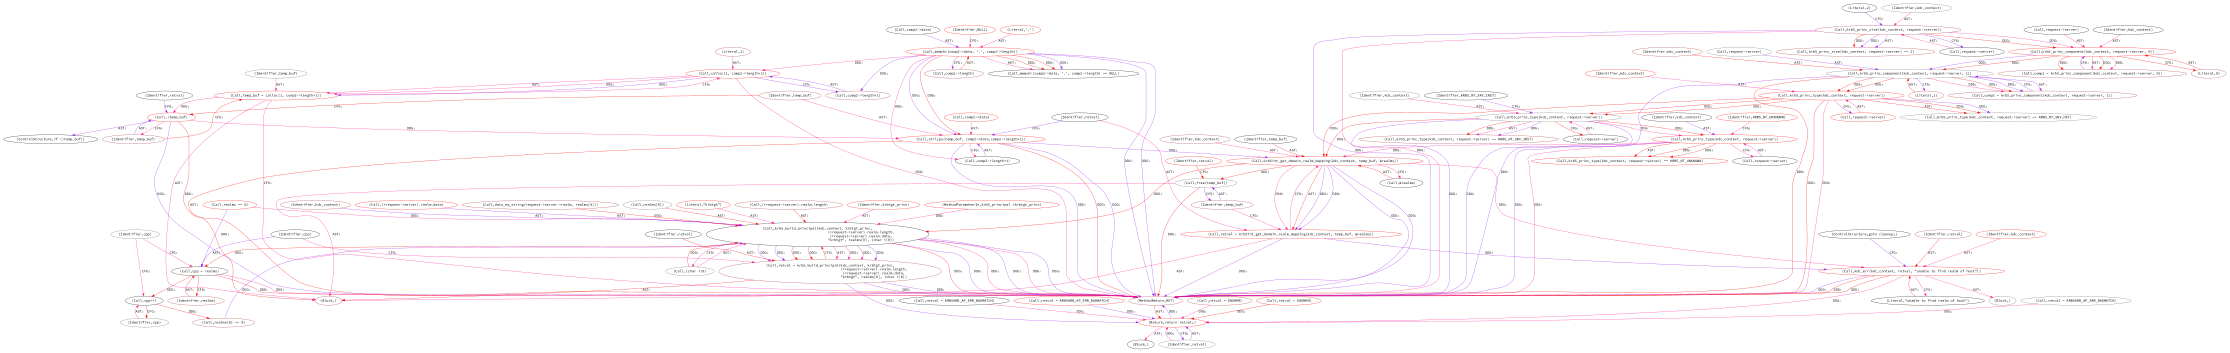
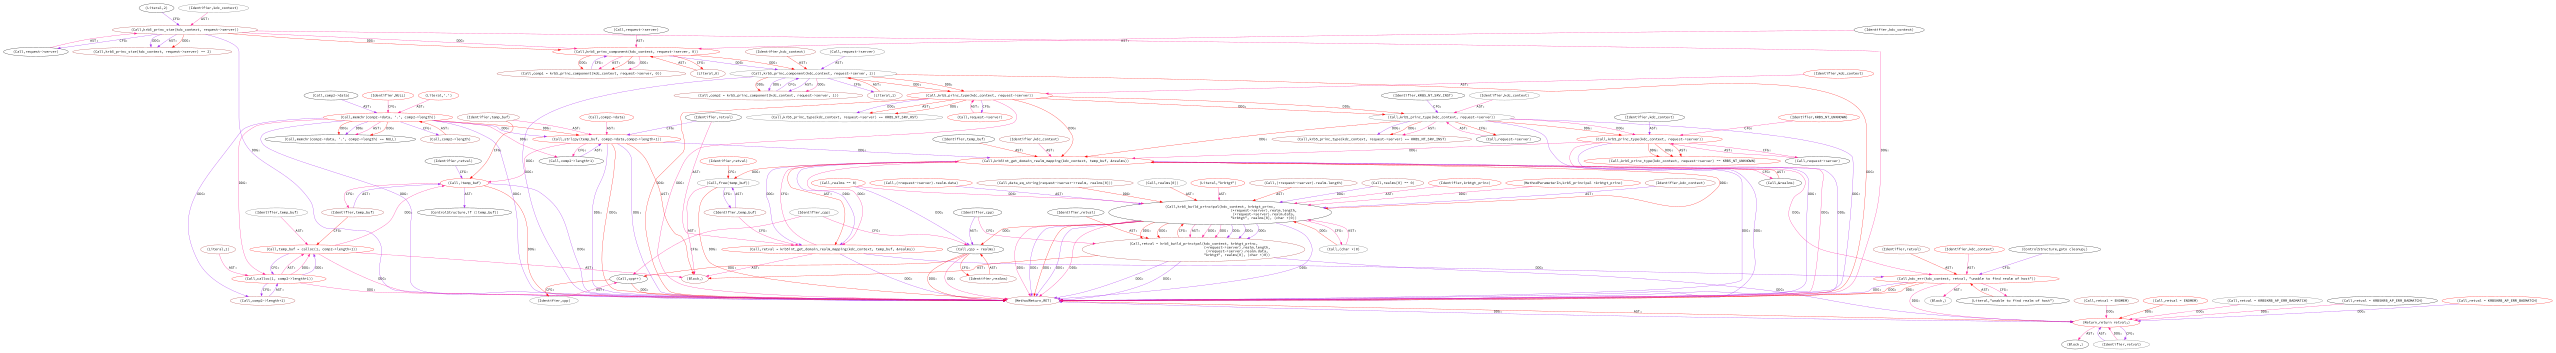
edge "(Call,temp_buf = calloc(1, comp2->length+1))" -> "(Call,calloc(1, comp2->length+1))": color deeppink -> purple
edge "(Call,!temp_buf)" -> "(Call,strlcpy(temp_buf, comp2->data,comp2->length+1))": reversed
edge "(Call,temp_buf = calloc(1, comp2->length+1))" -> "(MethodReturn,RET)": label "CFG: " -> "DDG: "
edge "(Call,cpp++)" -> "(Call,realms[0] == 0)": now "(Call,cpp++)" -> "(MethodReturn,RET)"
